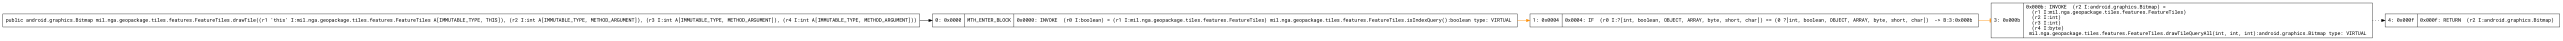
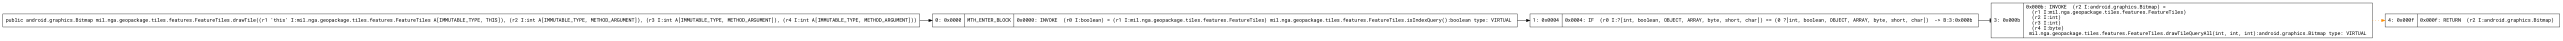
edge "0: 0x0000" -> "1: 0x0004": color darkorange -> black
edge "1: 0x0004" -> "3: 0x000b": color darkorange -> black
edge "3: 0x000b" -> "4: 0x000f": color black -> darkorange
